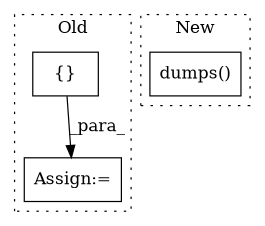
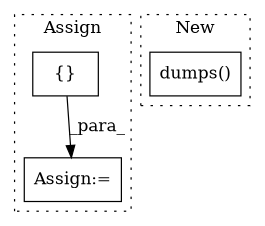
cluster "Old": label "Old" -> "Assign"
